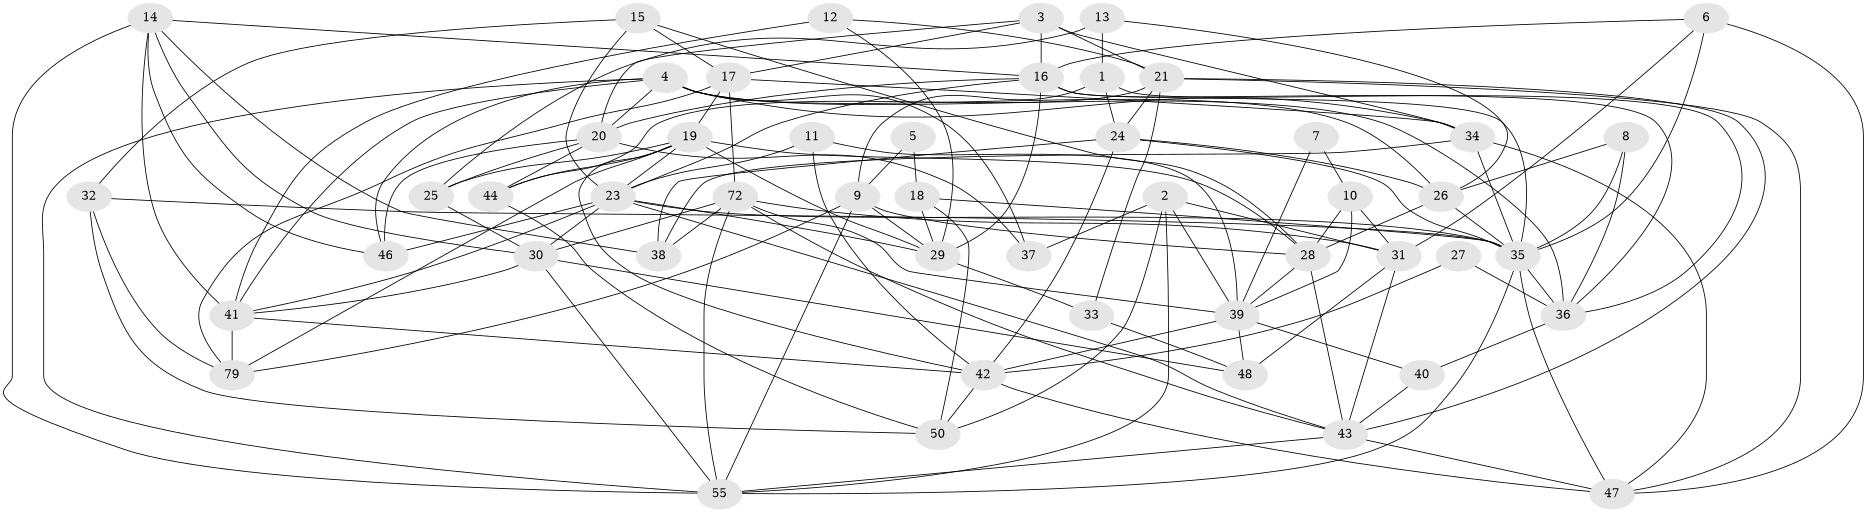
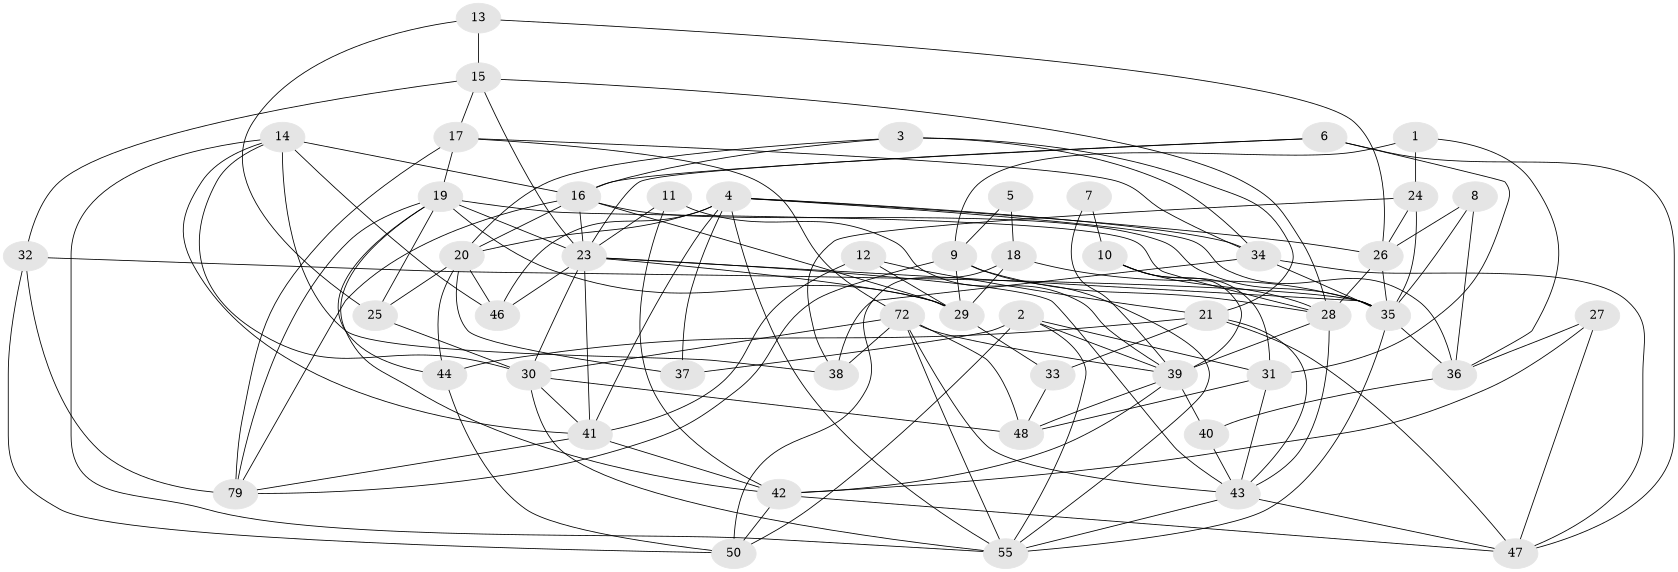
edge "13" -- "1": now "13" -- "15"
edge "3" -- "17": removed
edge "16" -- "36": now "16" -- "79"
edge "21" -- "24": removed
edge "6" -- "35": now "6" -- "23"
edge "72" -- "31": now "72" -- "48"
edge "24" -- "42": removed
edge "35" -- "47": now "27" -- "47"
